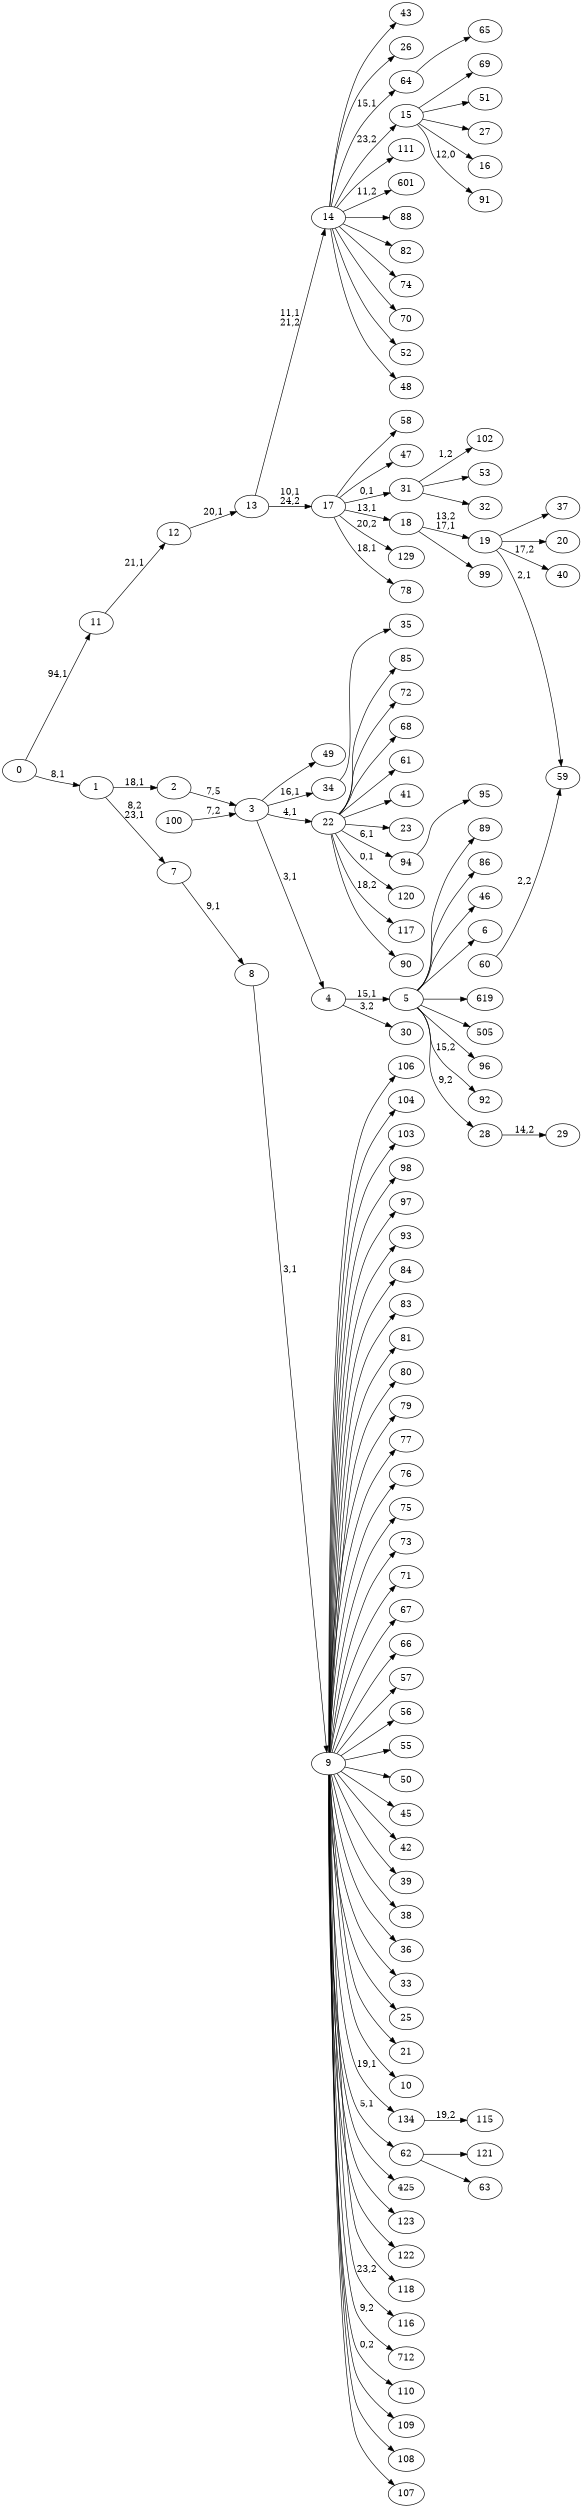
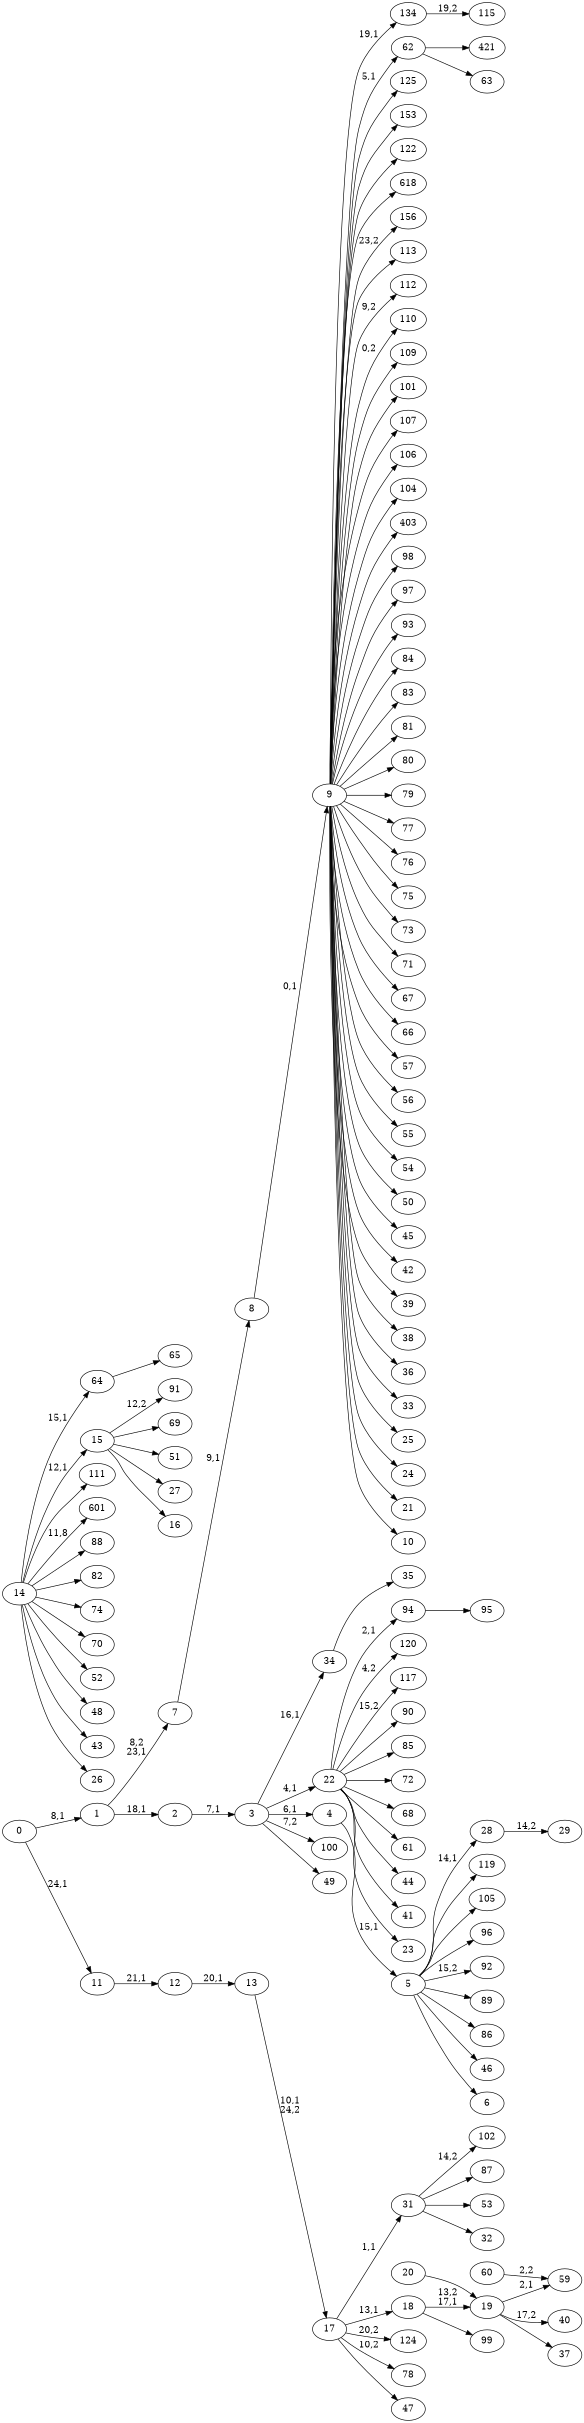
edge "14" -> "15": label "23,2" -> "12,1"
edge "15" -> "91": label "12,0" -> "12,2"
edge "14" -> "601": label "11,2" -> "11,8"
node "113": added
edge "13" -> "14": removed, label "11,1 21,2"
node "58": removed
edge "31" -> "102": label "1,2" -> "14,2"
edge "17" -> "31": label "0,1" -> "1,1"
edge "19" -> "20": reversed
edge "17" -> "78": label "18,1" -> "10,2"
node "129": label "129" -> "124"
edge "0" -> "11": label "94,1" -> "24,1"
edge "2" -> "3": label "7,5" -> "7,1"
edge "100" -> "3": reversed
edge "22" -> "94": label "6,1" -> "2,1"
edge "22" -> "120": label "0,1" -> "4,2"
edge "3" -> "4": label "3,1" -> "6,1"
edge "22" -> "117": label "18,2" -> "15,2"
node "619": label "619" -> "119"
node "30": removed
node "505": label "505" -> "105"
edge "5" -> "28": label "9,2" -> "14,1"
node "103": label "103" -> "403"
node "54": added
edge "8" -> "9": label "3,1" -> "0,1"
node "24": added
node "44": added
node "121": label "121" -> "421"
node "87": added
node "425": label "425" -> "125"
node "123": label "123" -> "153"
node "118": label "118" -> "618"
node "116": label "116" -> "156"
node "712": label "712" -> "112"
node "108": label "108" -> "101"
